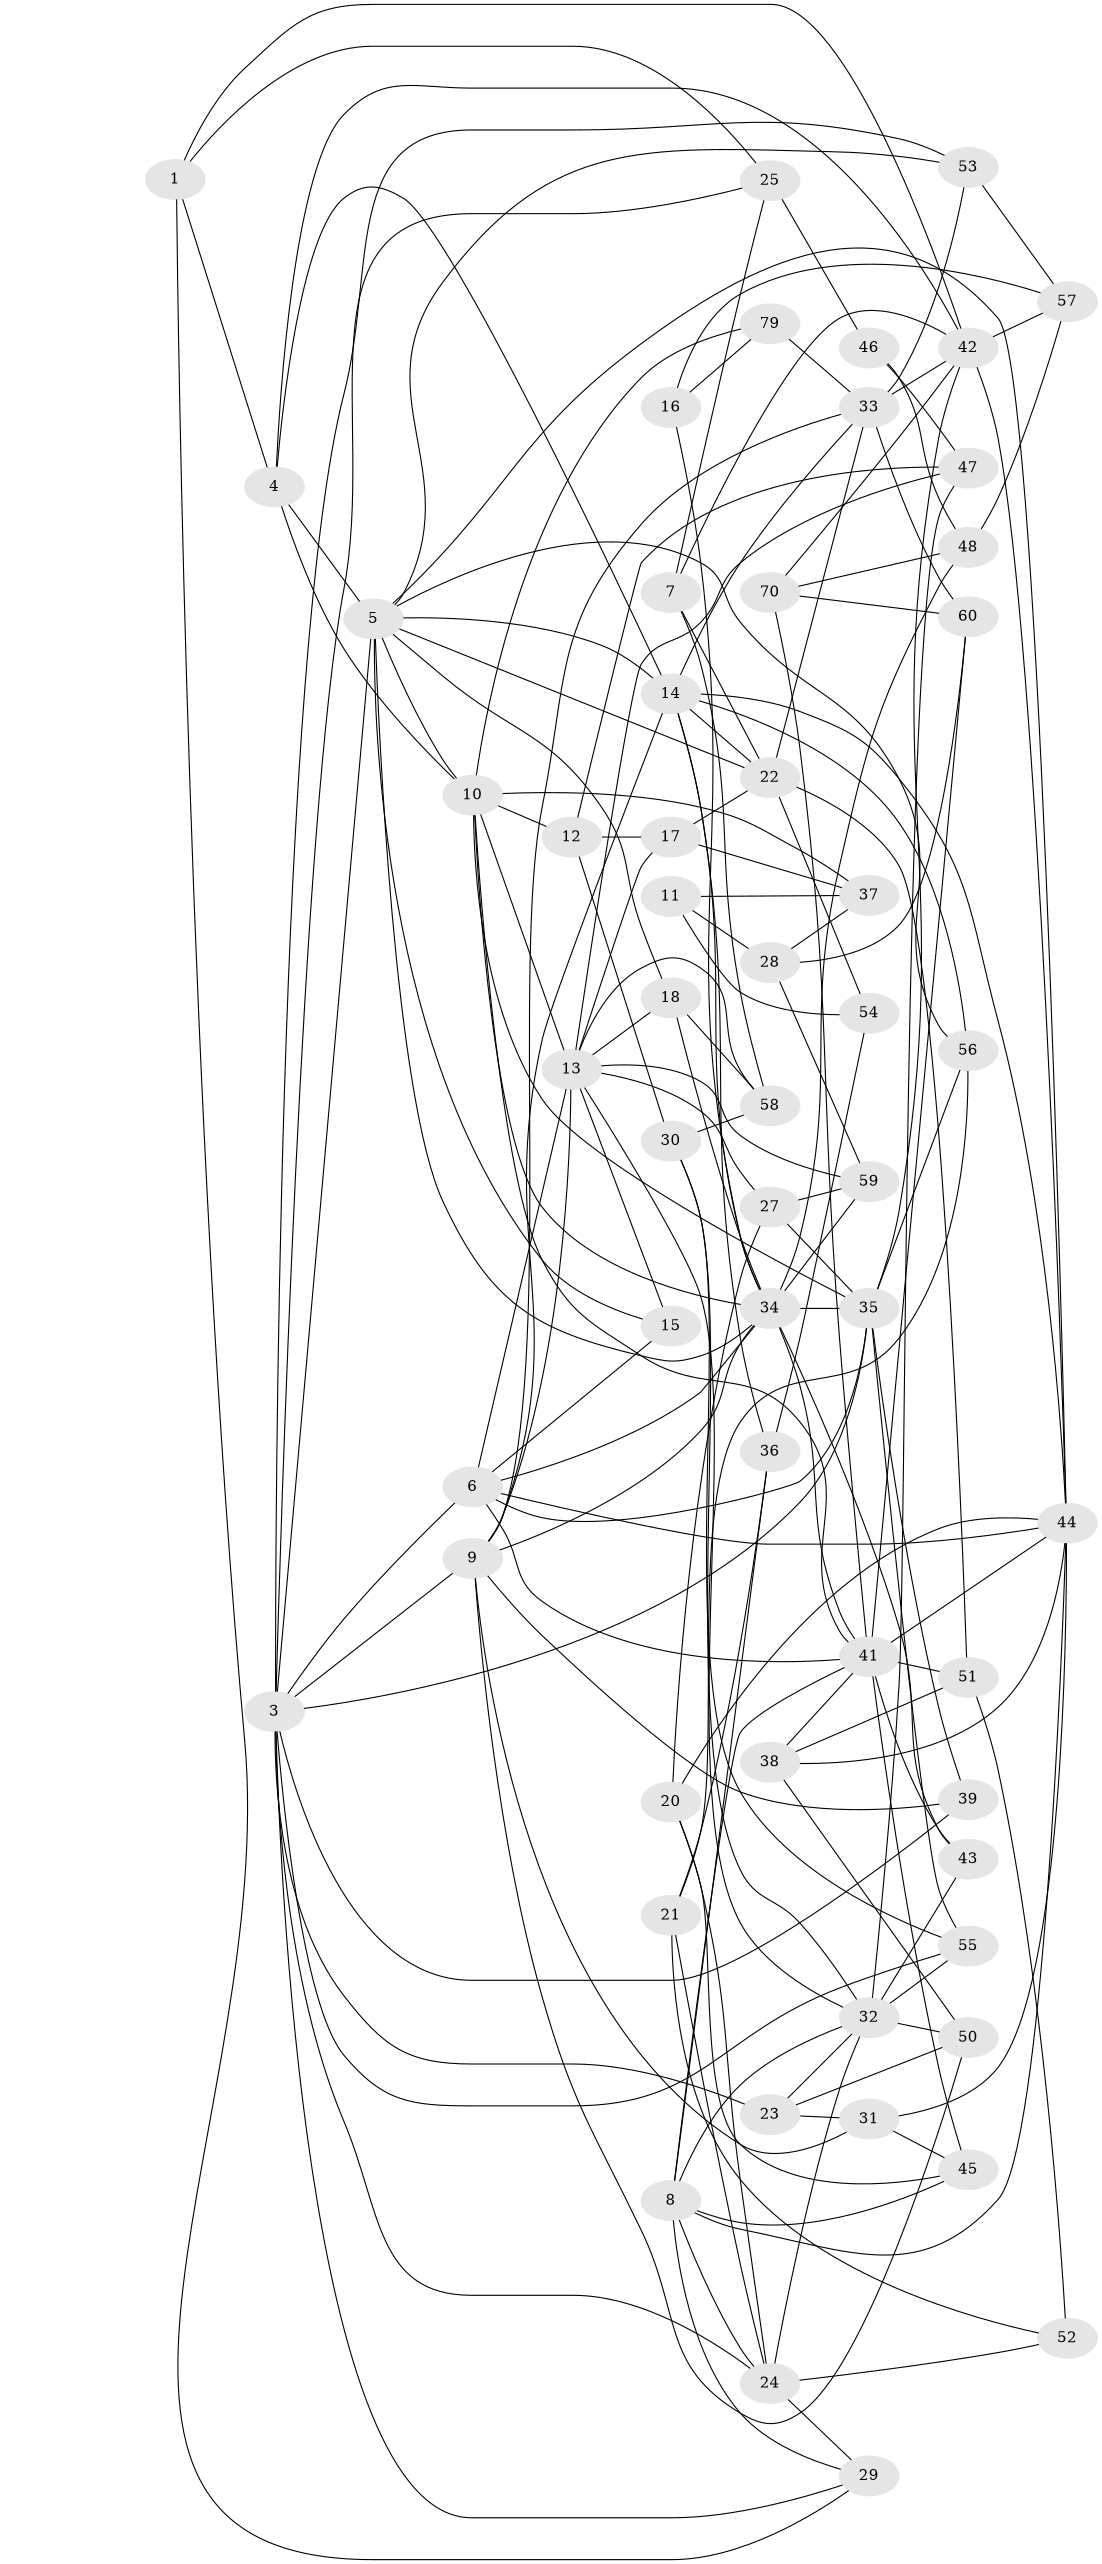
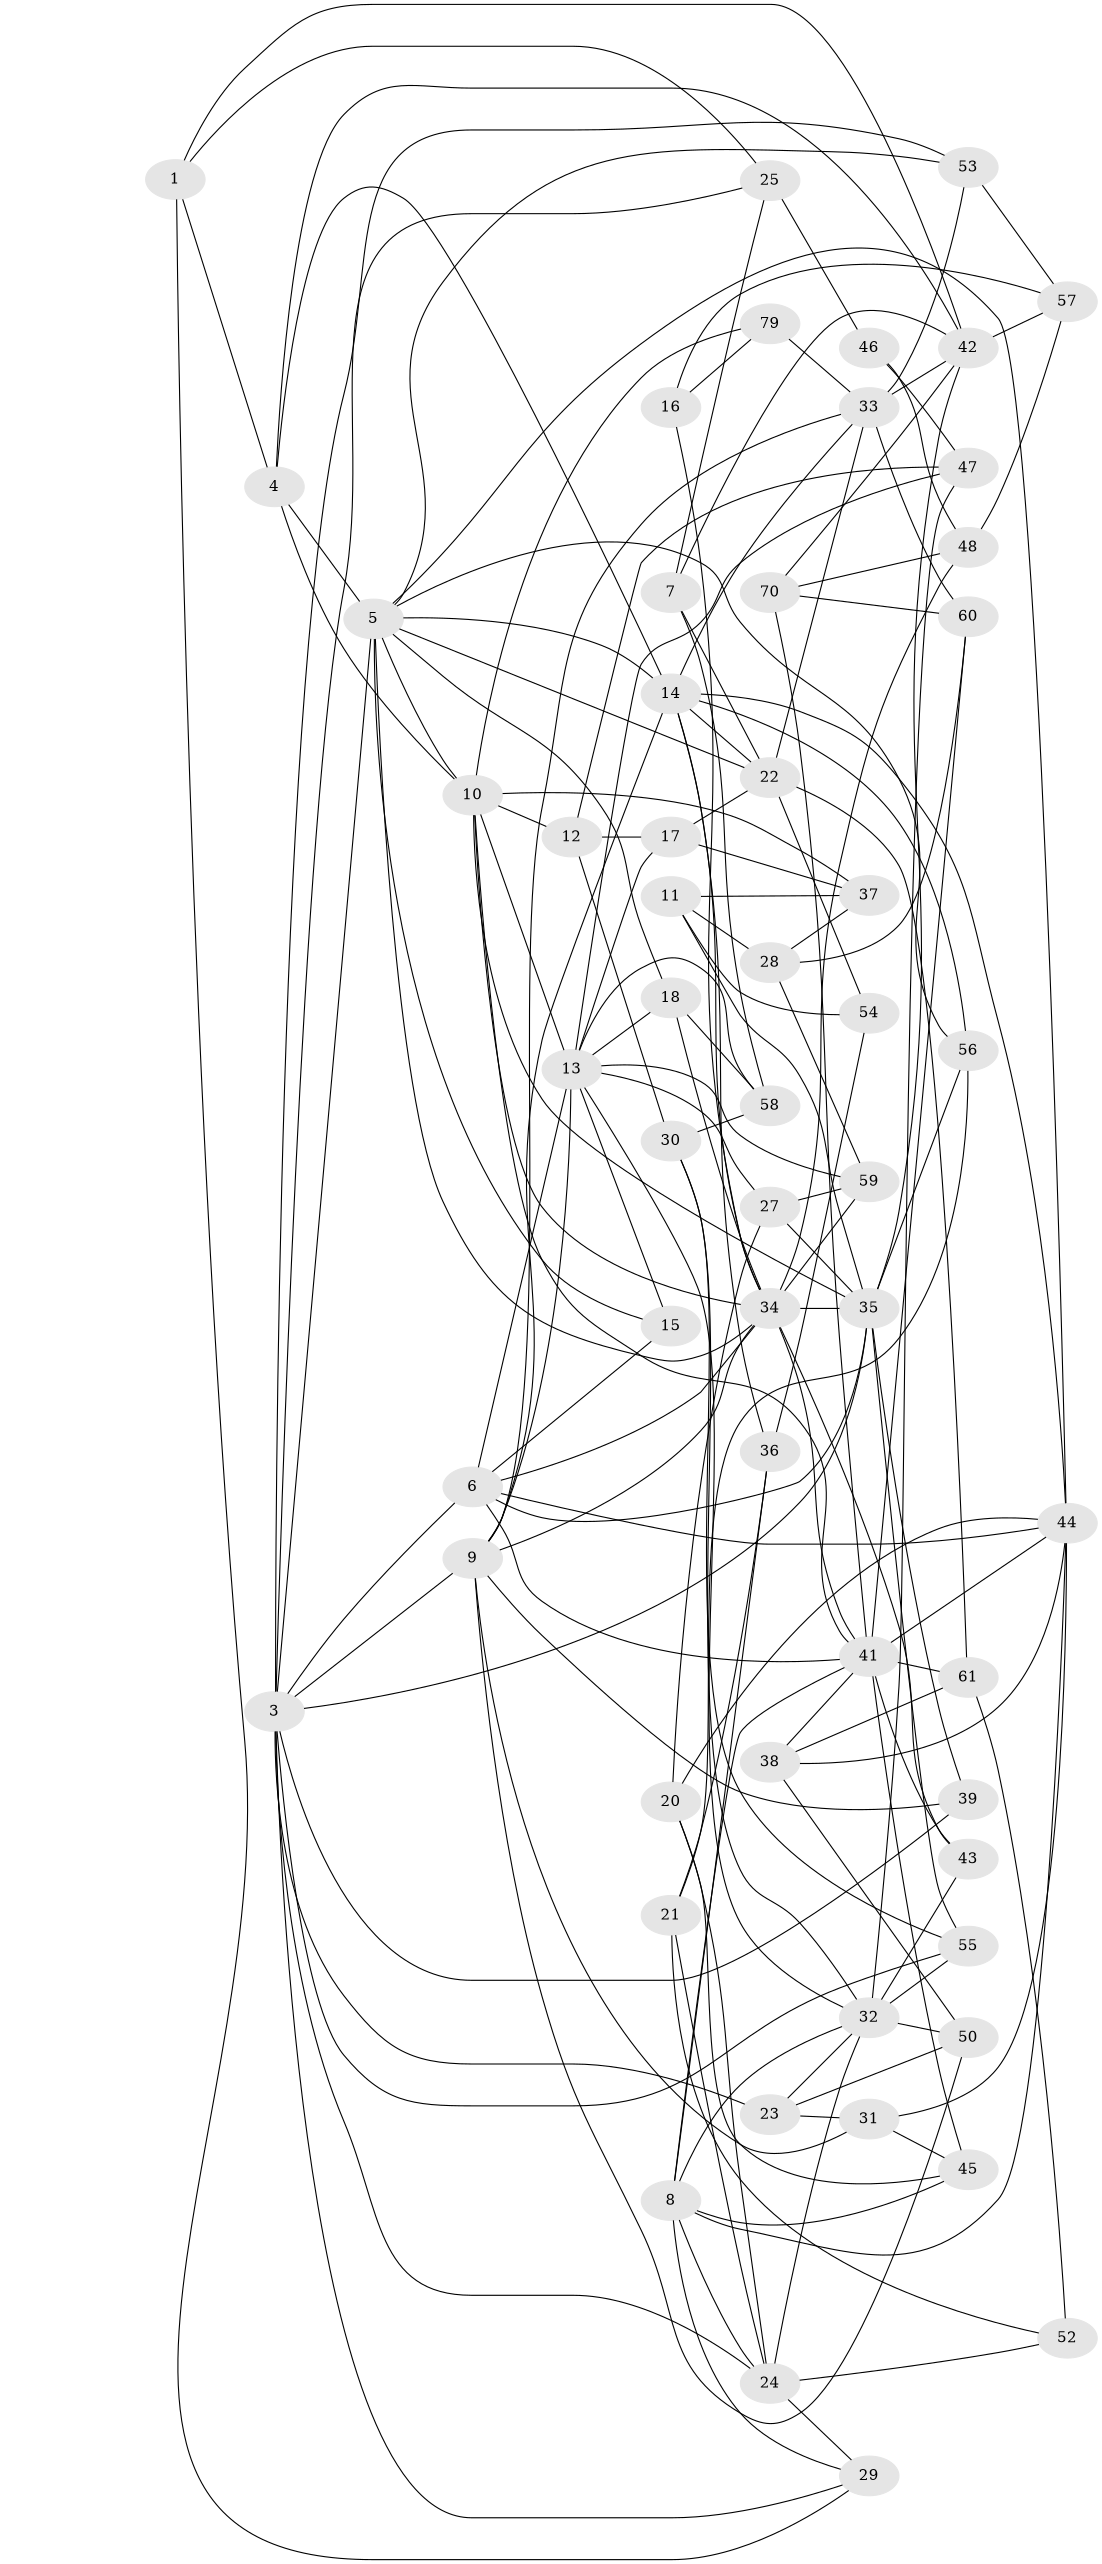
edge "42" -- "44": removed
edge "11" -- "35": added
node "51": label "51" -> "61"
